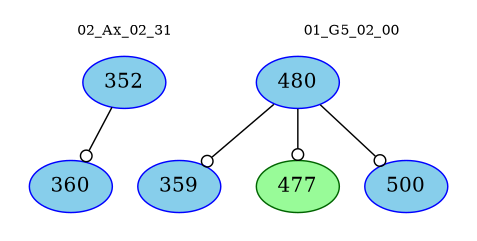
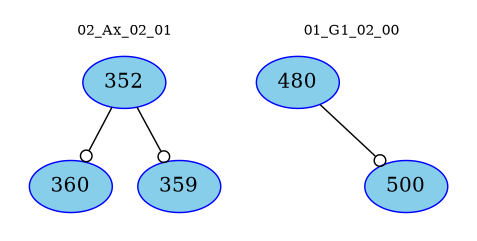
cluster "02_Ax_02_31": label "02_Ax_02_31" -> "02_Ax_02_01"
cluster "01_G5_02_00": label "01_G5_02_00" -> "01_G1_02_00"
edge "480" -> "359": now "352" -> "359"
node "477": removed
